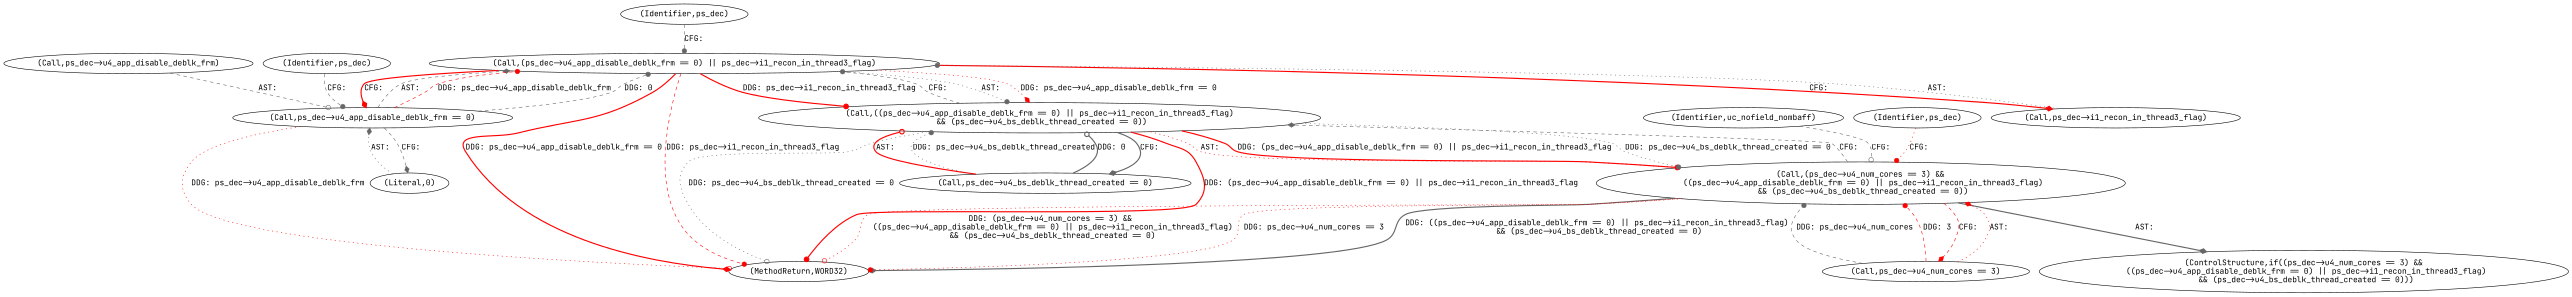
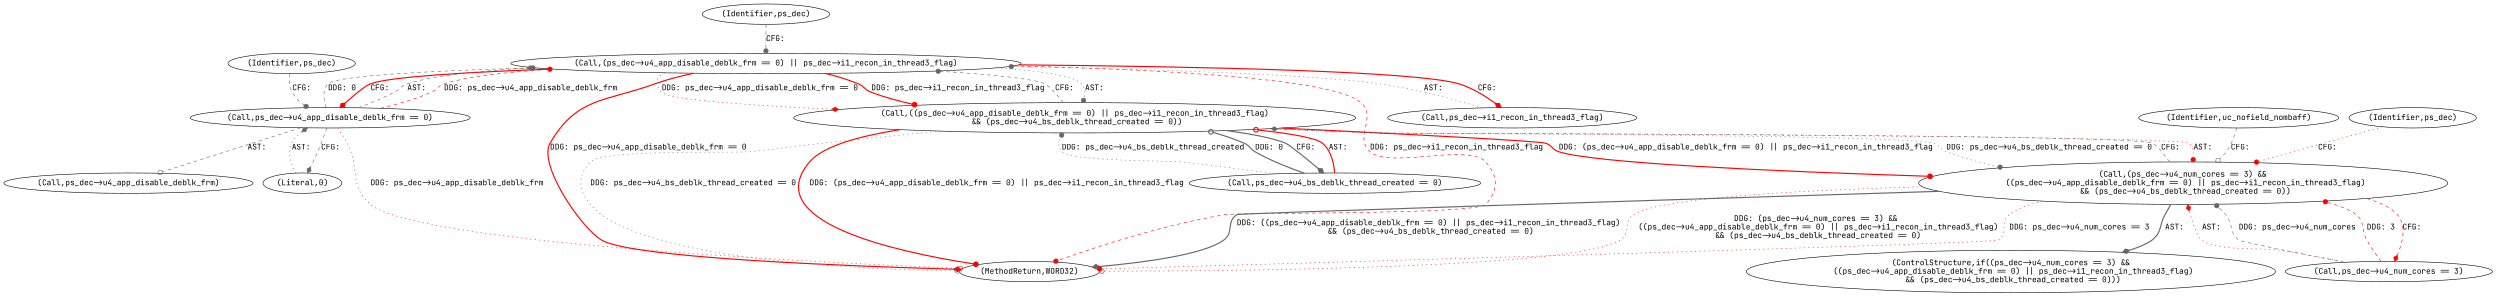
edge "(Call,ps_dec->u4_app_disable_deblk_frm)" -> "(Call,ps_dec->u4_app_disable_deblk_frm == 0)": reversed
